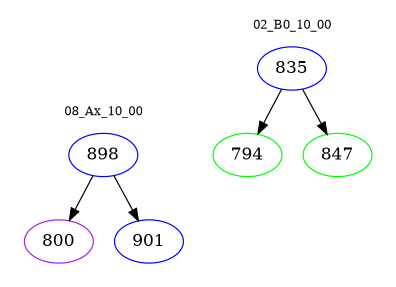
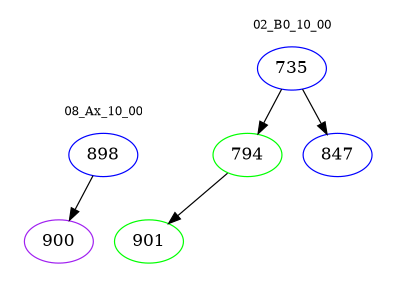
node "835": label "835" -> "735"
node "847": color green -> blue
edge "898" -> "901": now "794" -> "901"
node "800": label "800" -> "900"
node "901": color blue -> green
